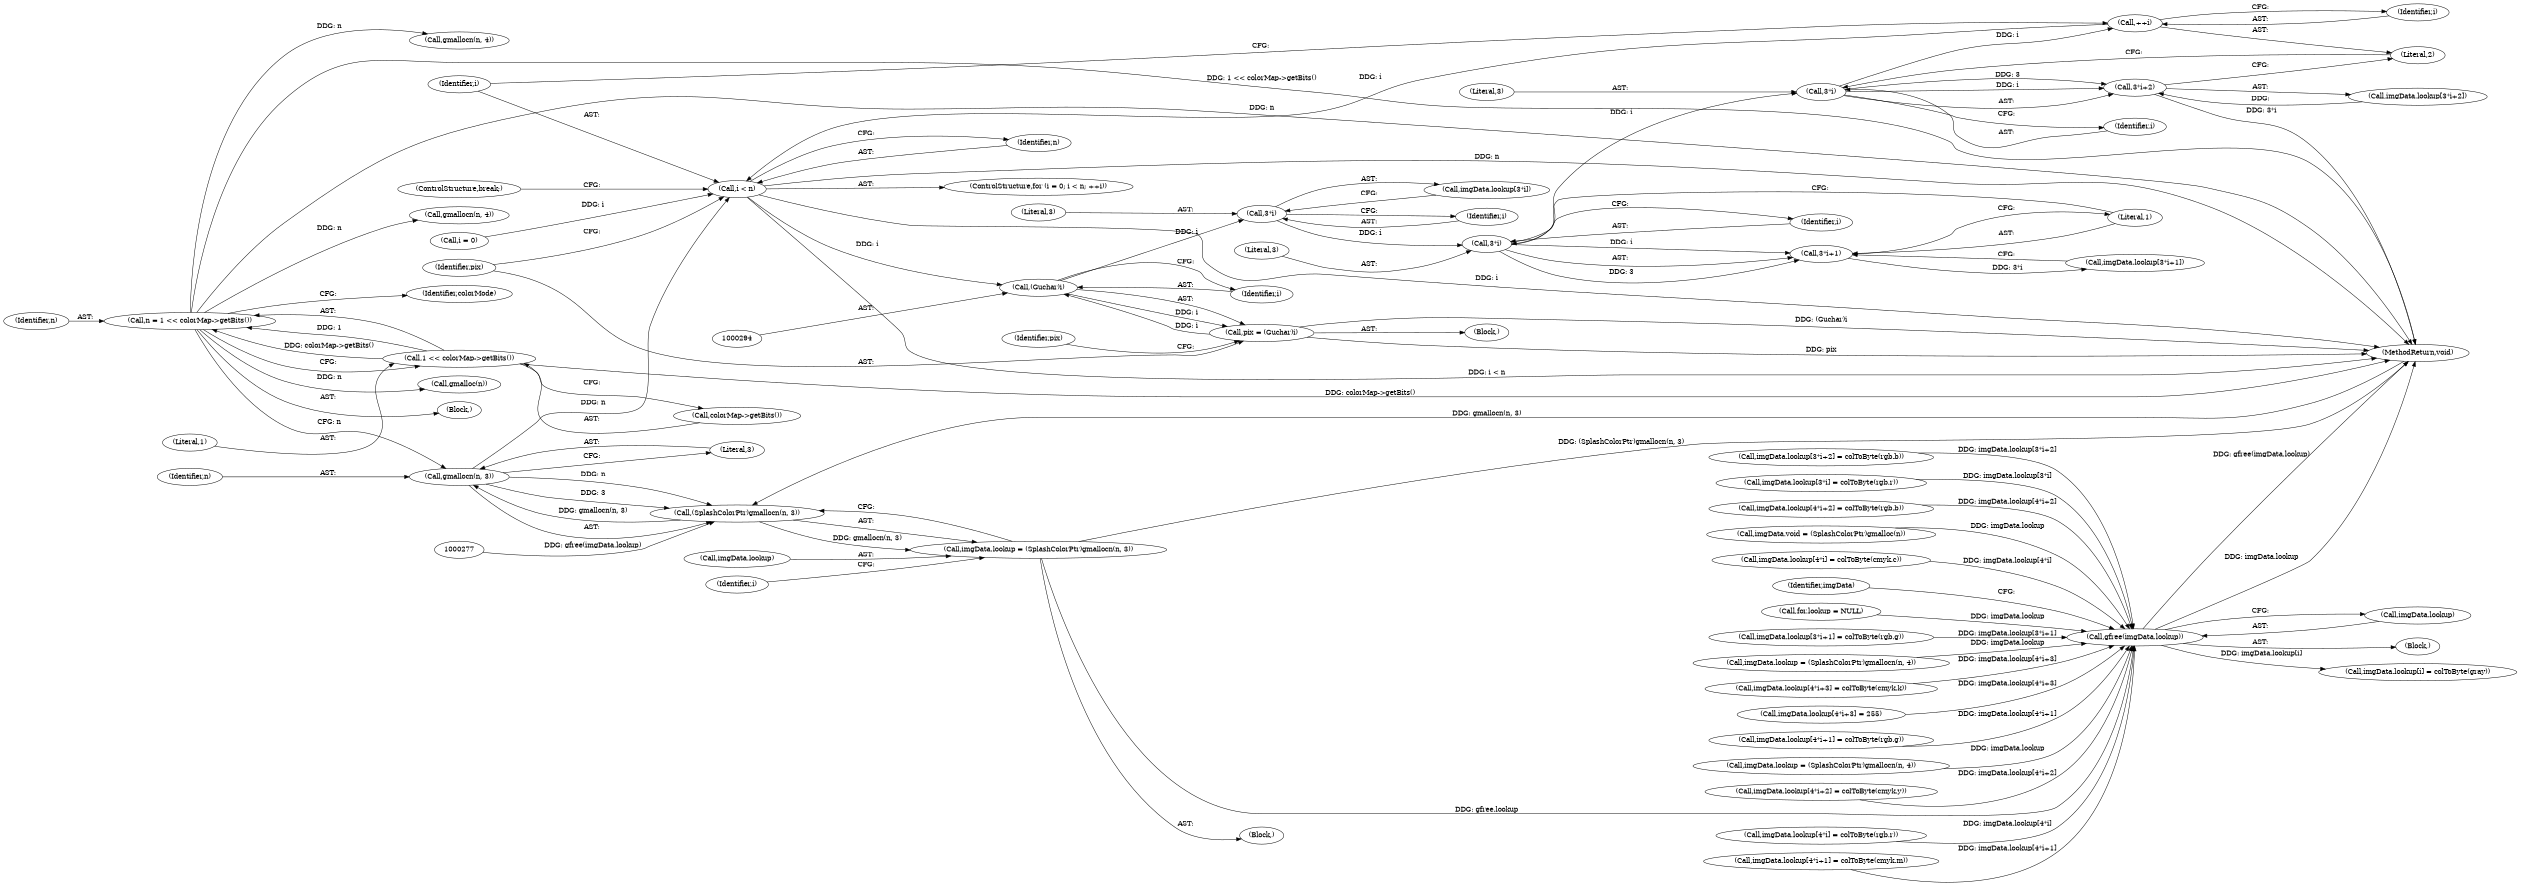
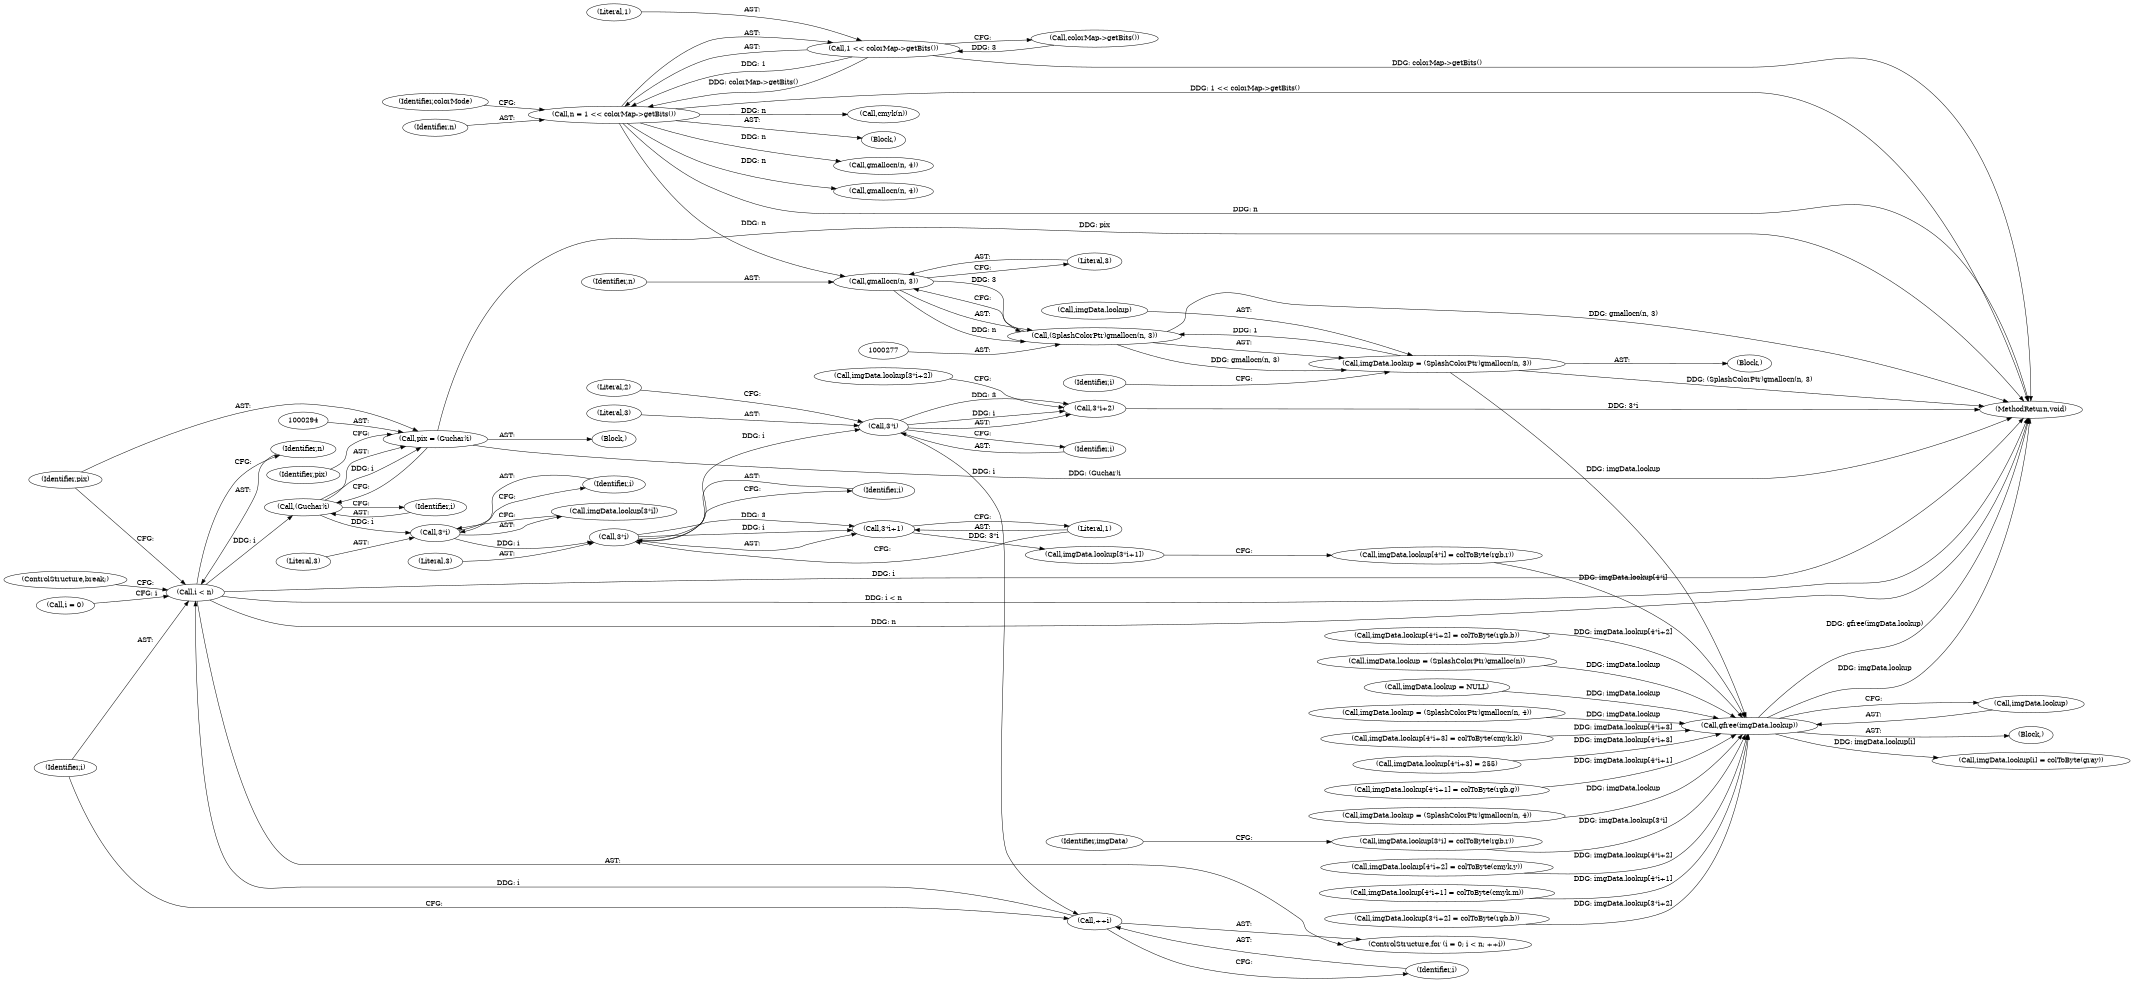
edge "(Call,++i)" -> "(Literal,2)": now "(Call,++i)" -> "(ControlStructure,for (i = 0; i < n; ++i))"
edge "(Call,3*i+2)" -> "(Literal,2)": removed, label "CFG:"
edge "(Call,3*i+2)" -> "(Call,imgData.lookup[3*i+2])": removed, label "AST:"
edge "(Call,imgData.lookup[3*i+2])" -> "(Call,3*i+2)": label "DDG: " -> "CFG: "
edge "(Call,i = 0)" -> "(Call,i < n)": label "DDG: i" -> "CFG: i"
edge "(Call,imgData.lookup[3*i+1])" -> "(Call,3*i+1)": now "(Call,imgData.lookup[3*i+1])" -> "(Call,imgData.lookup[4*i] = colToByte(rgb.r))"
edge "(Call,n = 1 << colorMap->getBits())" -> "(Identifier,colorMode)": reversed
edge "1000294" -> "(Call,(Guchar)i)": now "1000294" -> "(Call,pix = (Guchar)i)"
edge "(Call,pix = (Guchar)i)" -> "(Call,(Guchar)i)": label "DDG: i" -> "CFG: "
edge "(Call,n = 1 << colorMap->getBits())" -> "(Call,1 << colorMap->getBits())": label "CFG: " -> "AST: "
node "(Call,gmalloc(n))": label "(Call,gmalloc(n))" -> "(Call,cmyk(n))"
edge "(Call,gmallocn(n, 3))" -> "(Call,i < n)": removed, label "DDG: n"
edge "(MethodReturn,void)" -> "(Call,(SplashColorPtr)gmallocn(n, 3))": reversed
edge "(Call,colorMap->getBits())" -> "(Call,1 << colorMap->getBits())": label "AST: " -> "DDG: 3"
edge "(Call,n = 1 << colorMap->getBits())" -> "(Call,gmallocn(n, 3))": label "CFG: n" -> "DDG: n"
edge "(Call,imgData.lookup = (SplashColorPtr)gmallocn(n, 3))" -> "(Call,(SplashColorPtr)gmallocn(n, 3))": label "CFG: " -> "DDG: 1"
edge "(Call,(SplashColorPtr)gmallocn(n, 3))" -> "(Call,gmallocn(n, 3))": label "DDG: gmallocn(n, 3)" -> "CFG: "
node "(Call,imgData.void = (SplashColorPtr)gmalloc(n))": label "(Call,imgData.void = (SplashColorPtr)gmalloc(n))" -> "(Call,imgData.lookup = (SplashColorPtr)gmalloc(n))"
edge "1000277" -> "(Call,(SplashColorPtr)gmallocn(n, 3))": label "DDG: gfree(imgData.lookup)" -> "AST: "
node "(Call,imgData.lookup[4*i] = colToByte(cmyk.c))": removed
edge "(Identifier,imgData)" -> "(Call,gfree(imgData.lookup))": now "(Identifier,imgData)" -> "(Call,imgData.lookup[3*i] = colToByte(rgb.r))"
node "(Call,for.lookup = NULL)": label "(Call,for.lookup = NULL)" -> "(Call,imgData.lookup = NULL)"
node "(Call,imgData.lookup[3*i+1] = colToByte(rgb.g))": removed
edge "(Call,imgData.lookup = (SplashColorPtr)gmallocn(n, 3))" -> "(Call,gfree(imgData.lookup))": label "DDG: gfree.lookup" -> "DDG: imgData.lookup"
